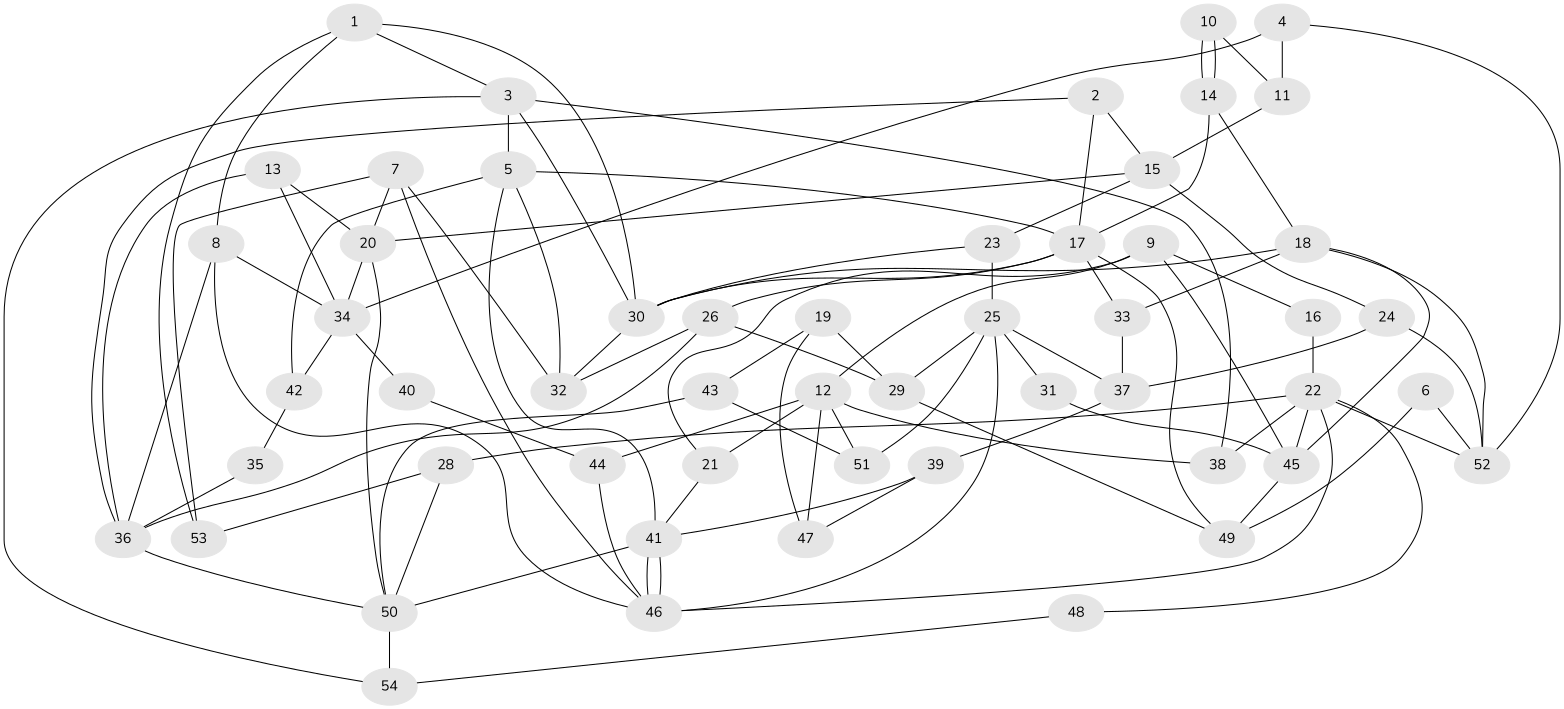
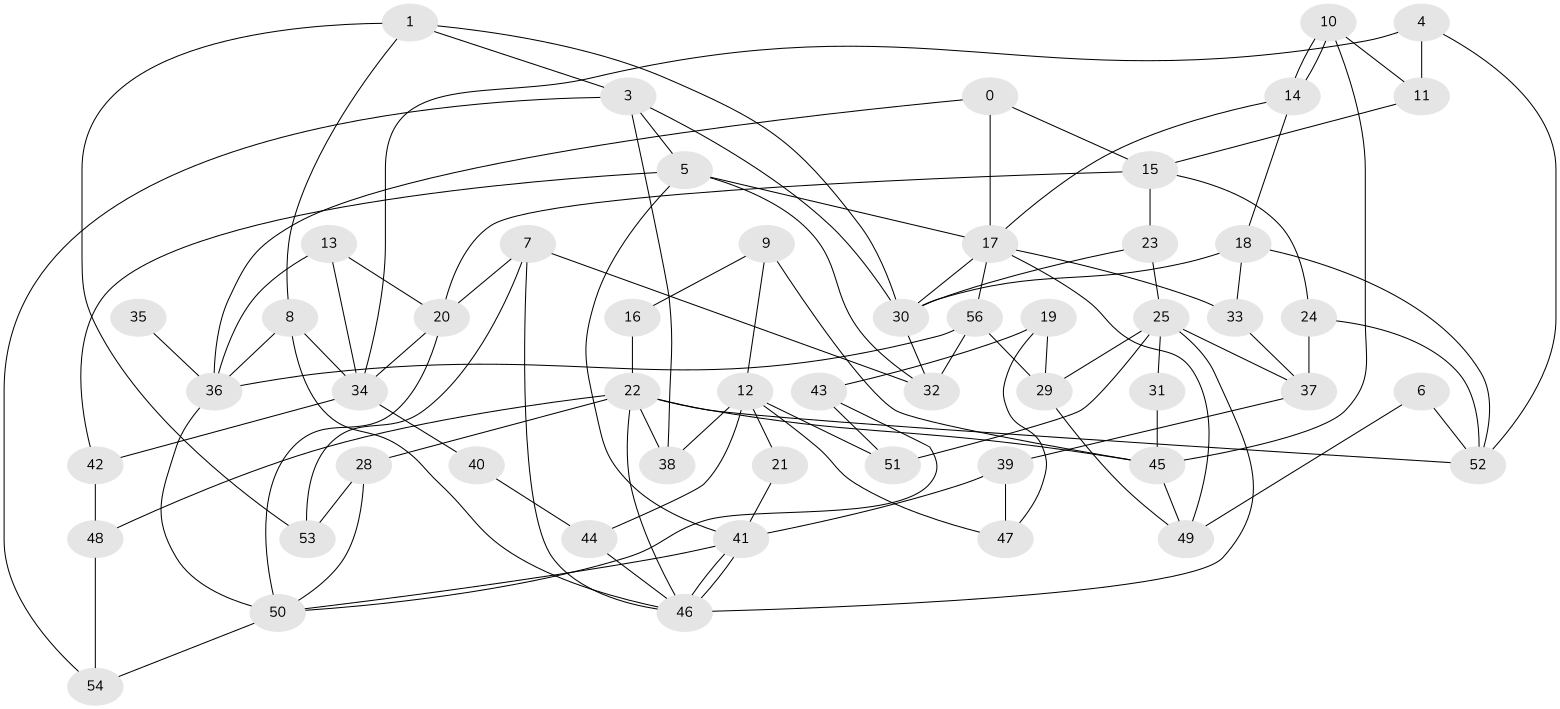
node "2": label "2" -> "0"
edge "9" -- "21": removed
node "26": label "26" -> "56"
edge "18" -- "45": now "10" -- "45"
edge "42" -- "35": now "42" -- "48"
